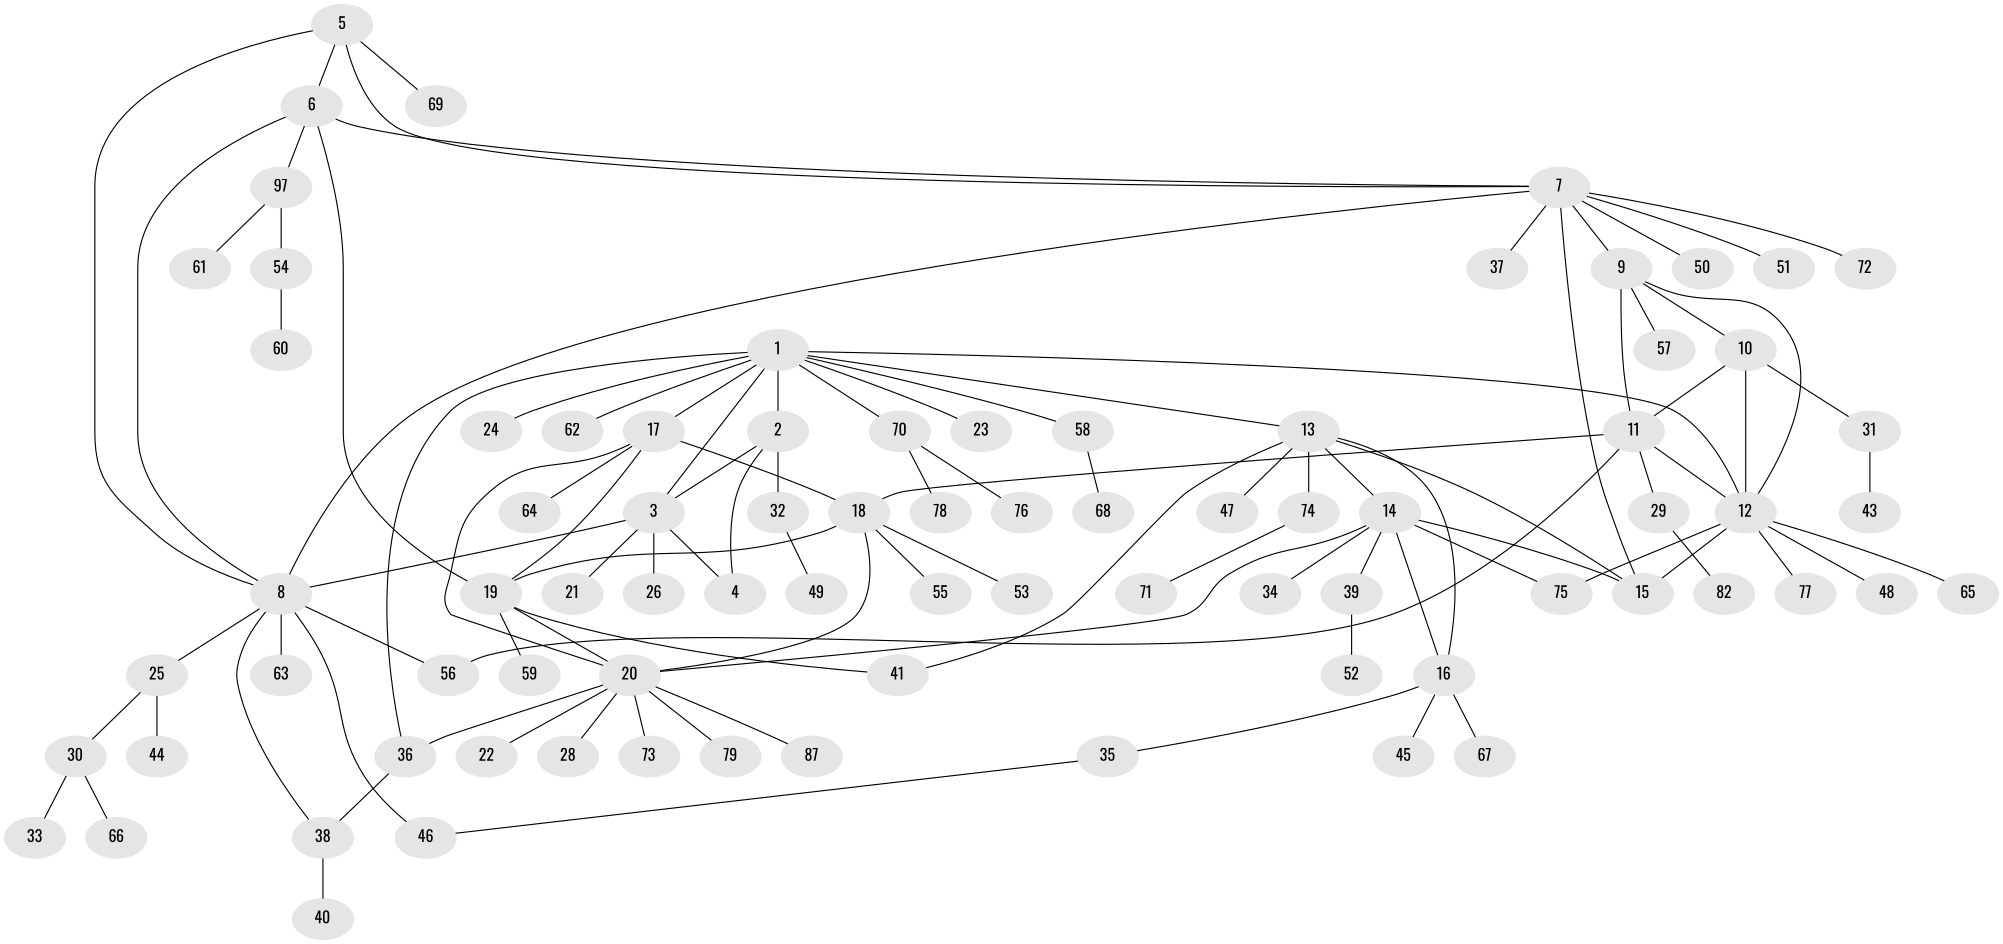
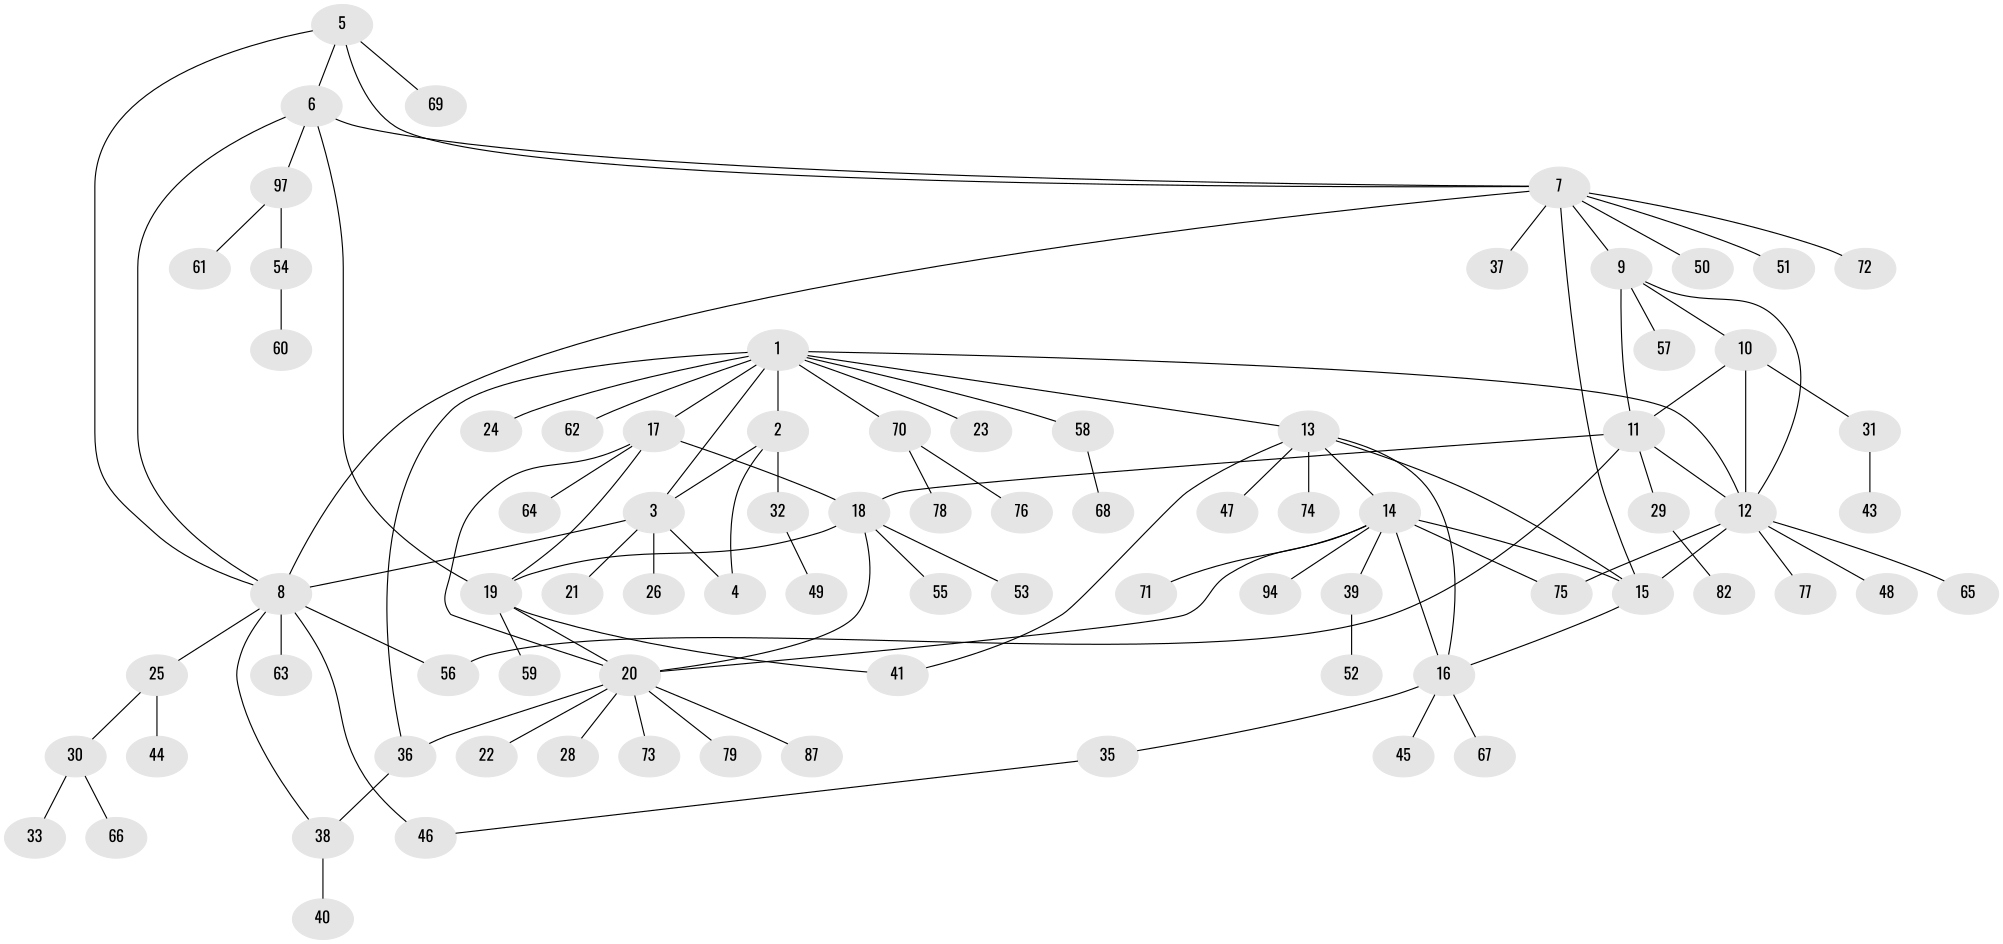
edge "74" -- "71": now "14" -- "71"
node "34": label "34" -> "94"
edge "15" -- "16": added
